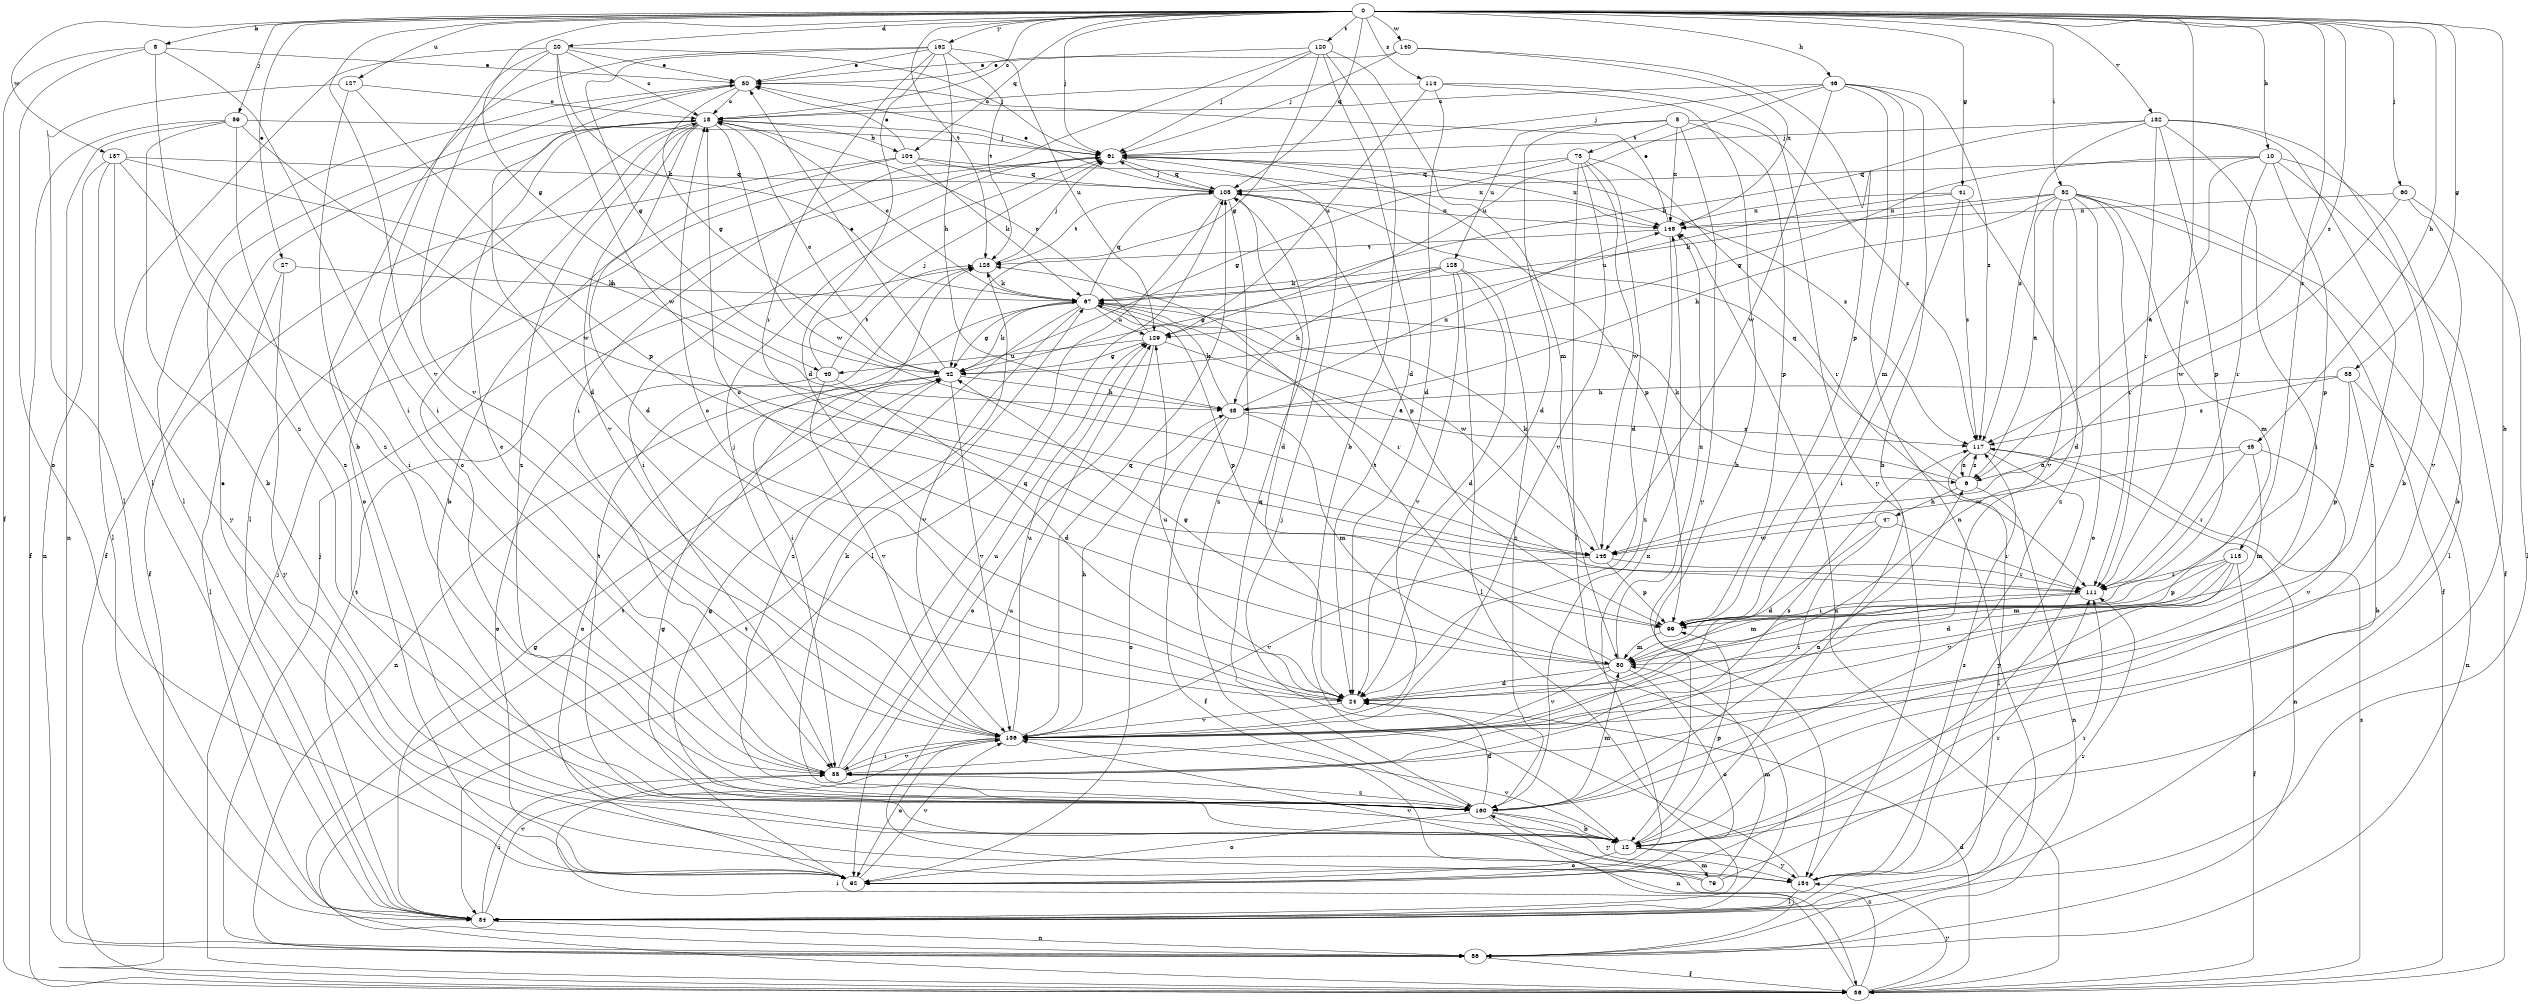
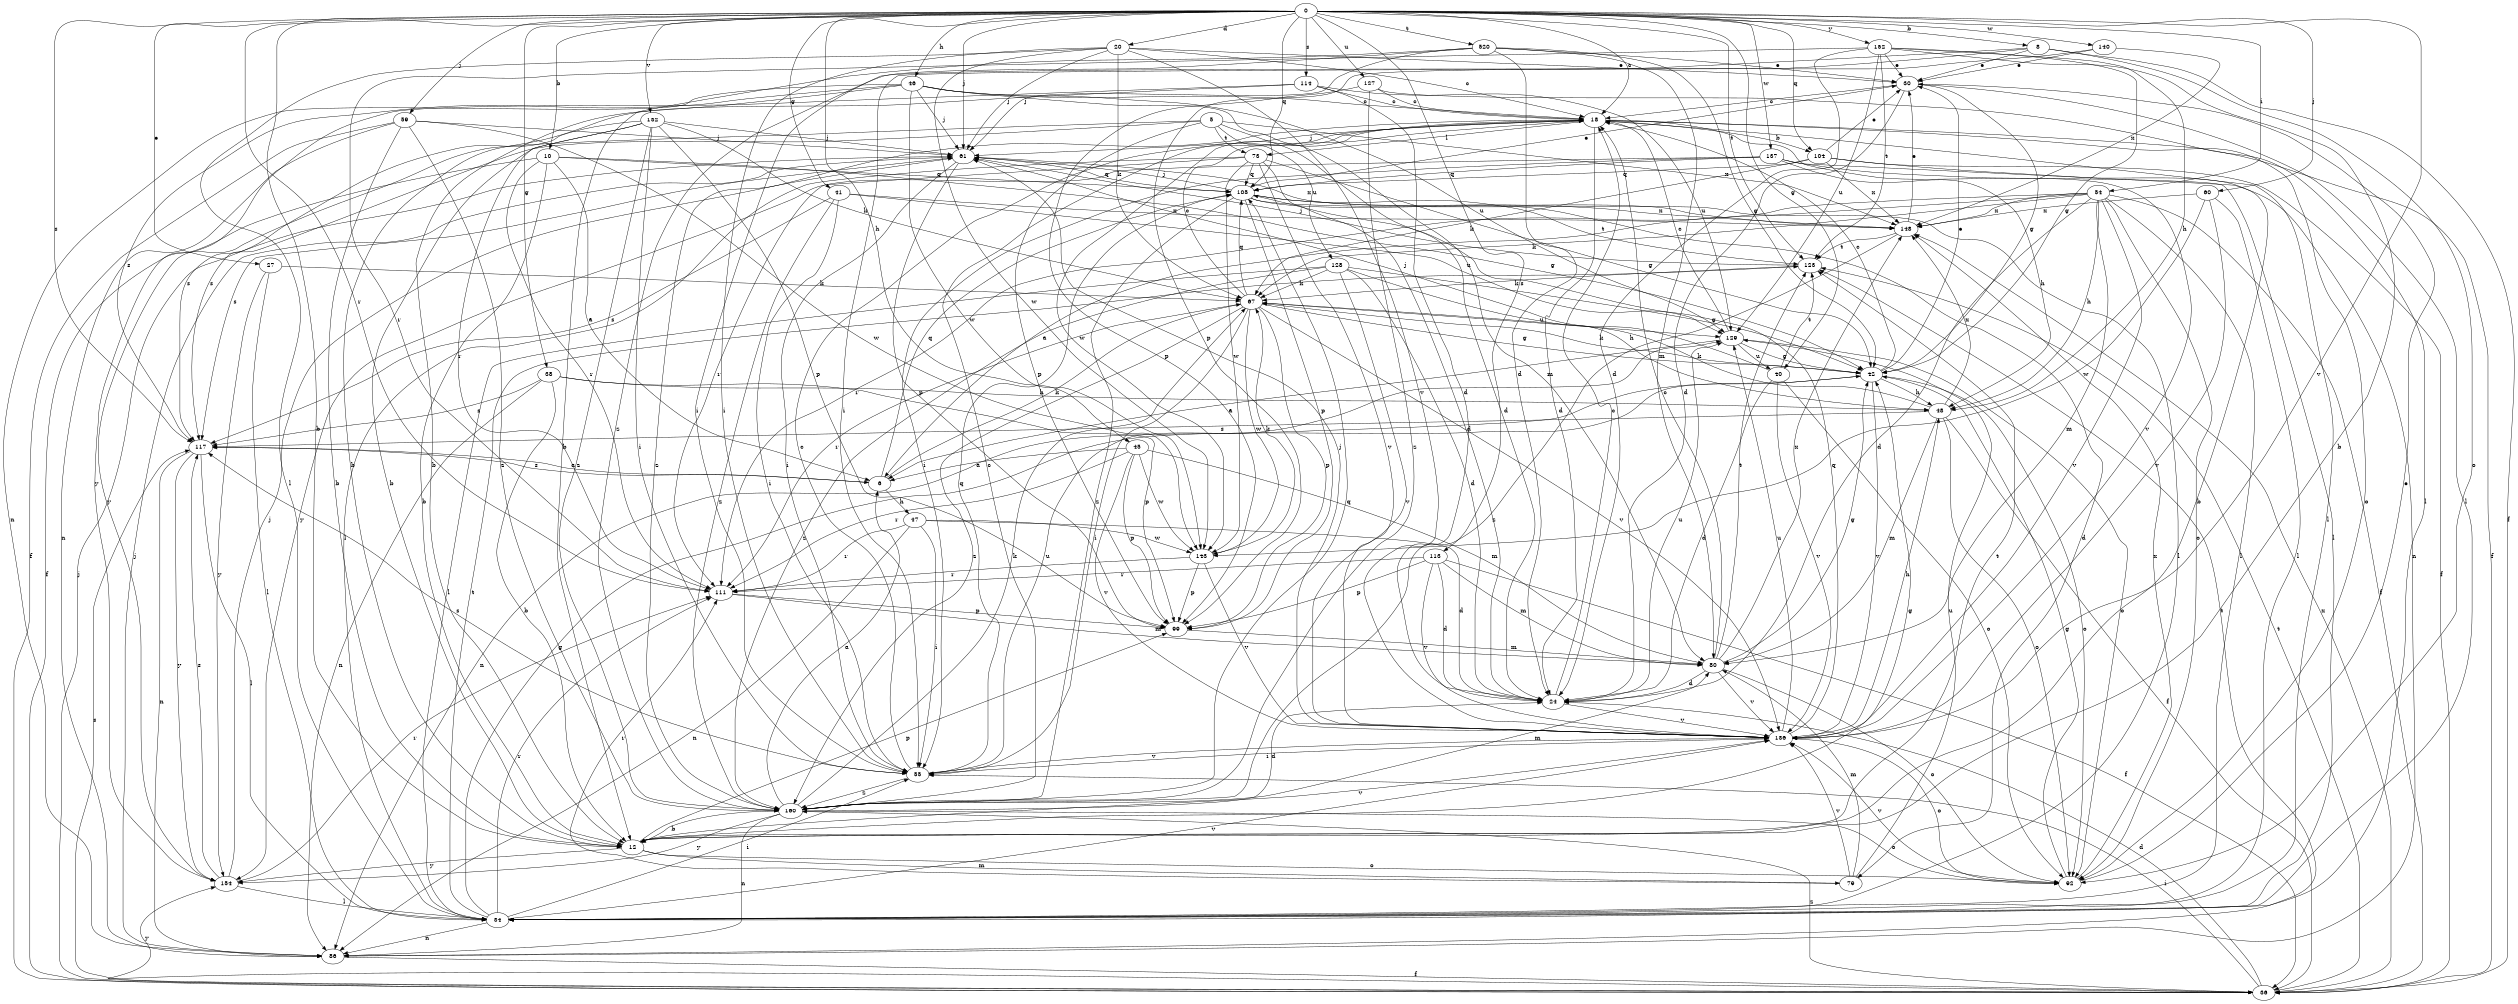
node "120": label "120" -> "520"
edge "140" -> "61": removed, label "j"
edge "18" -> "73": added, label "l"
node "52": label "52" -> "54"
edge "105" -> "24": now "105" -> "79"
edge "10" -> "99": now "45" -> "99"
edge "111" -> "99": label "i" -> "p"
edge "6" -> "86": now "47" -> "86"
